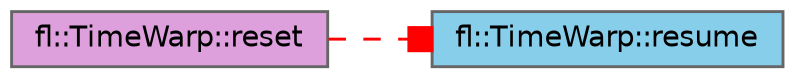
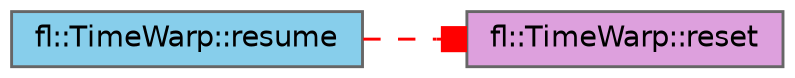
edge "fl::TimeWarp::reset" -> "fl::TimeWarp::resume": reversed
